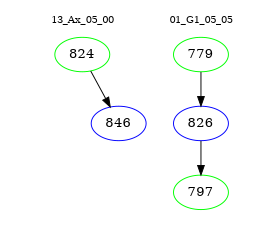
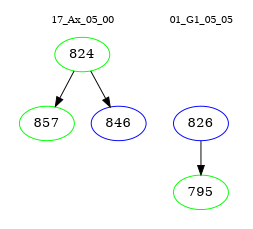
cluster "13_Ax_05_00": label "13_Ax_05_00" -> "17_Ax_05_00"
node "779": removed
node "857": added
node "797": label "797" -> "795"
